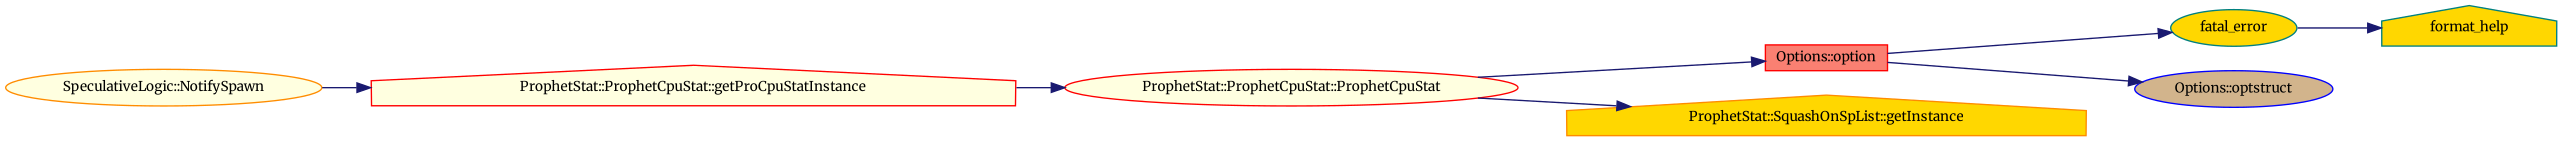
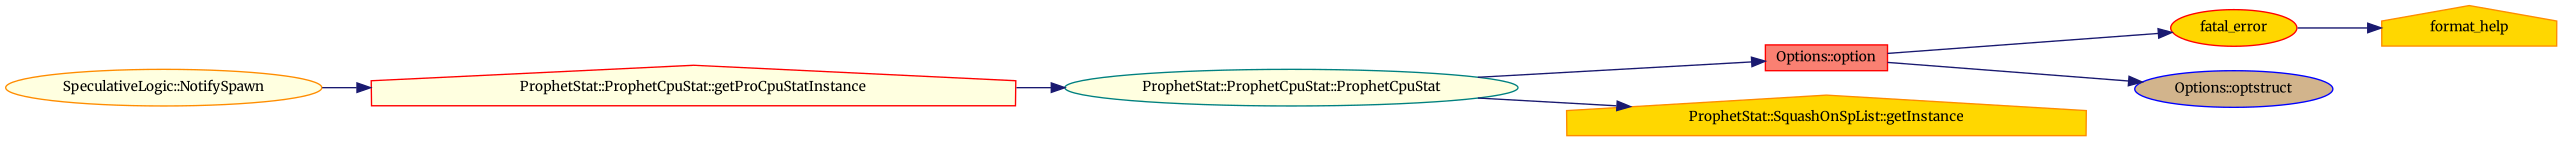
node "fatal_error": color teal -> red
node "format_help": color teal -> darkorange
node "ProphetStat::ProphetCpuStat::ProphetCpuStat": color red -> teal
